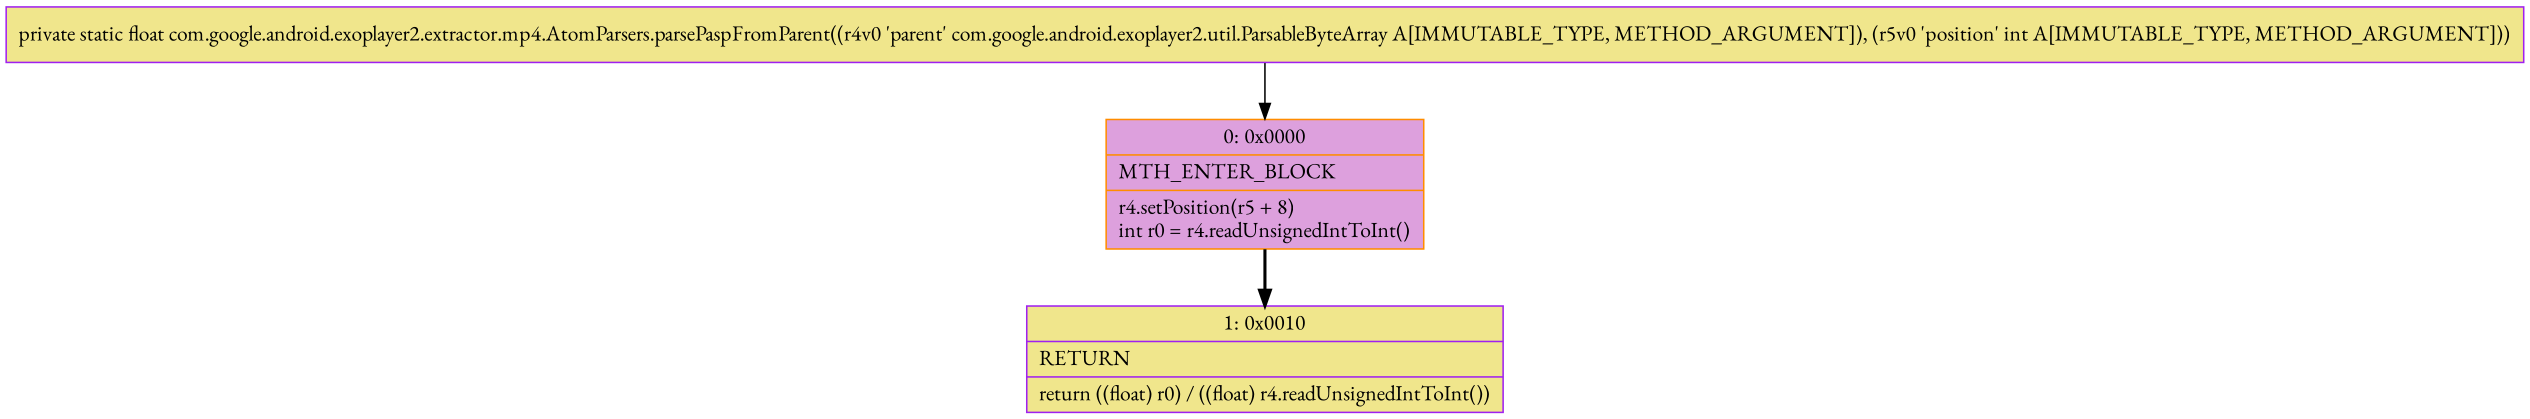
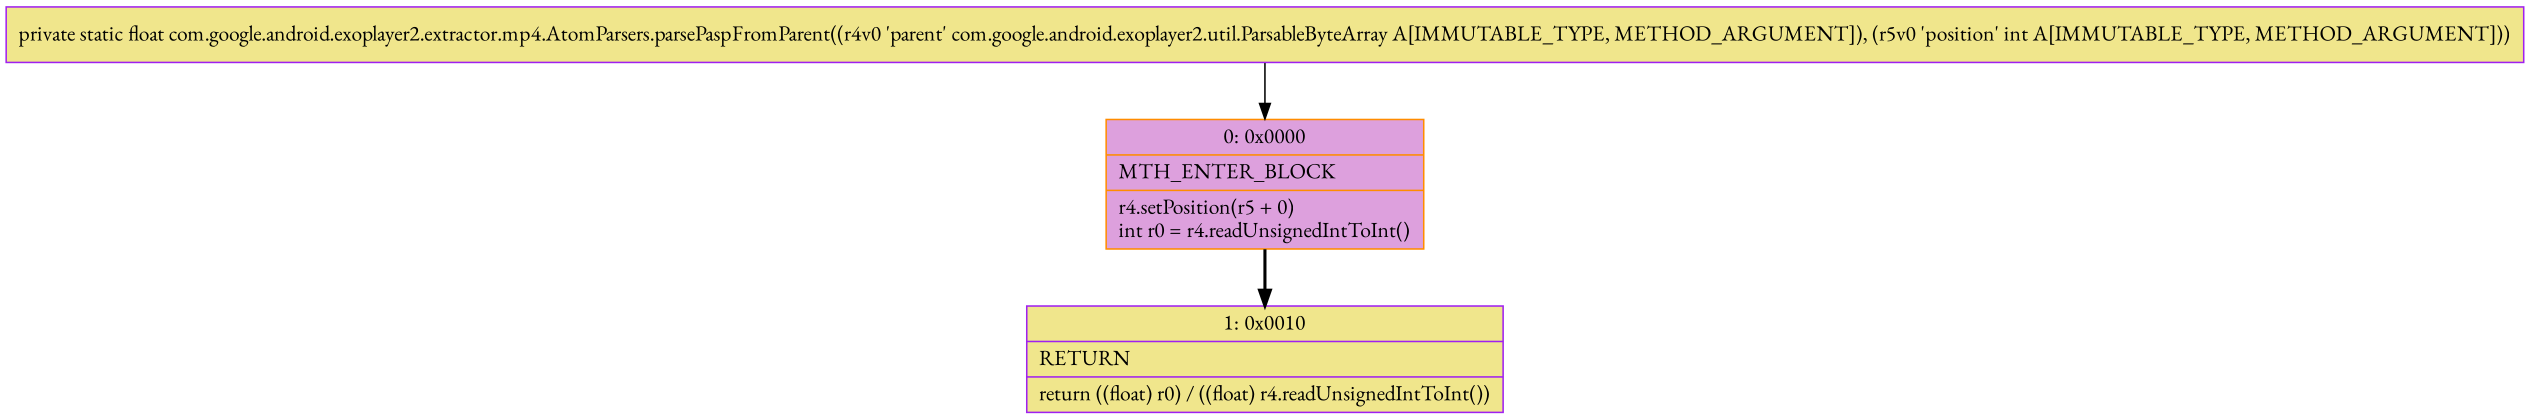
node "0: 0x0000": text "r4.setPosition(r5 + 8)" -> "r4.setPosition(r5 + 0)"
